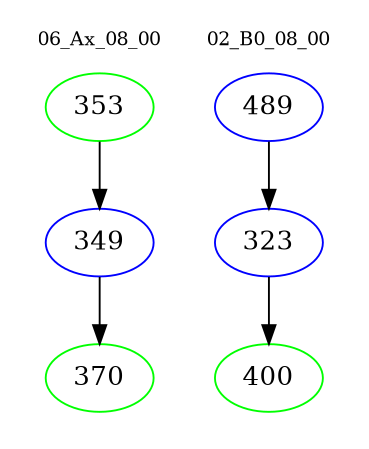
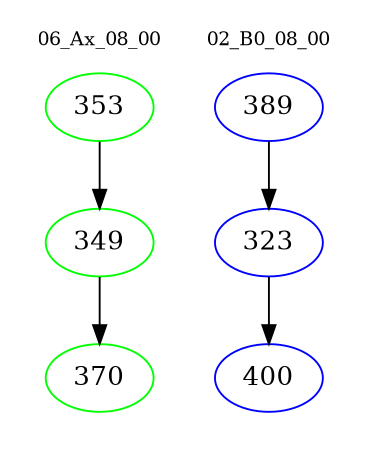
node "489": label "489" -> "389"
node "349": color blue -> green
node "400": color green -> blue
